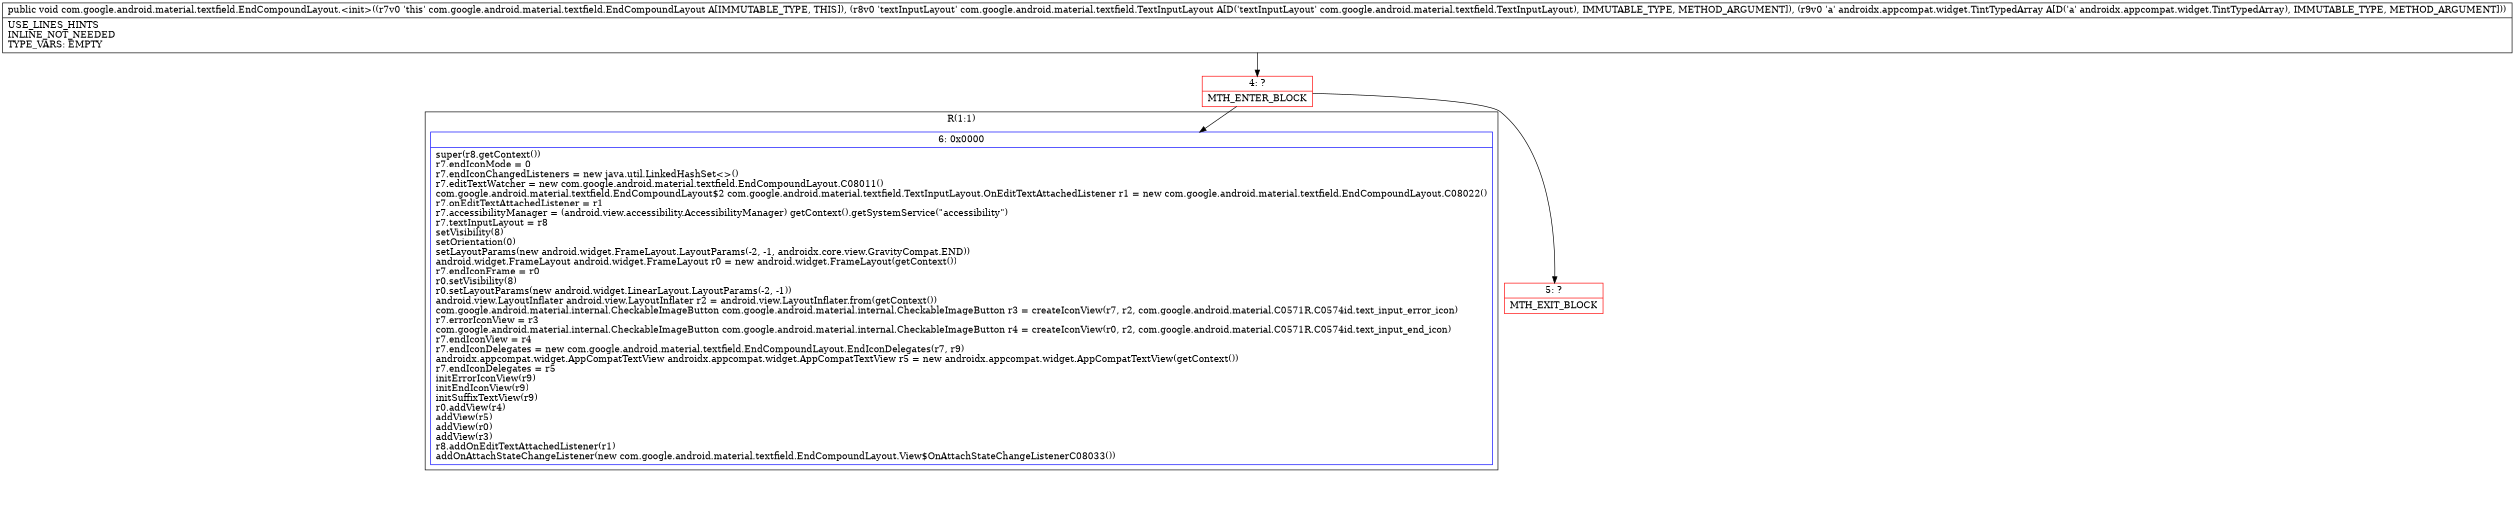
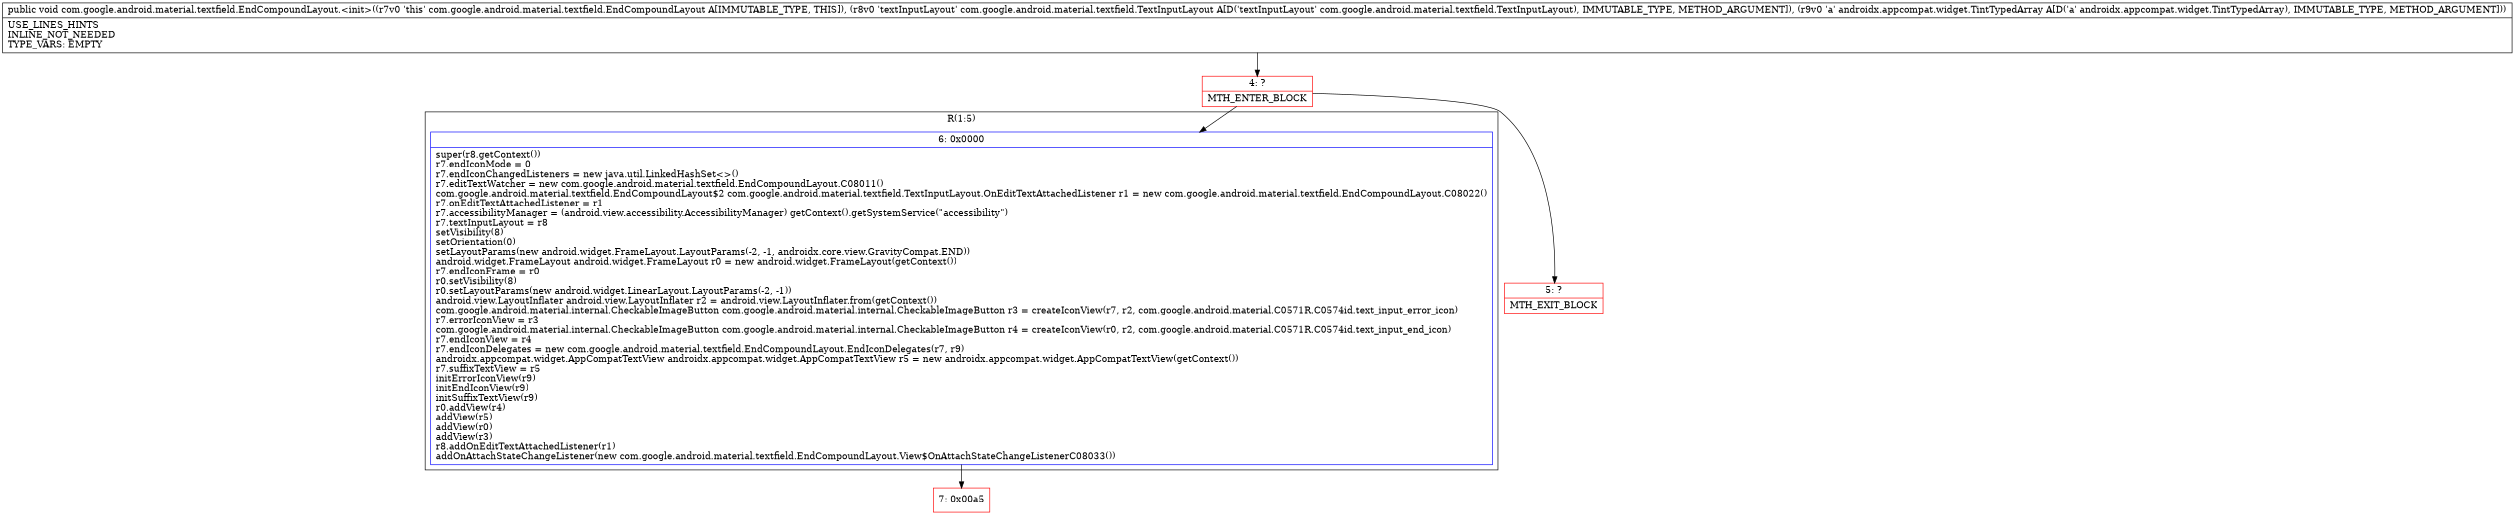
cluster "R(1:1)": label "R(1:1)" -> "R(1:5)"
node "6: 0x0000": text "r7.endIconDelegates = r5" -> "r7.suffixTextView = r5"
node "7: 0x00a5": added
